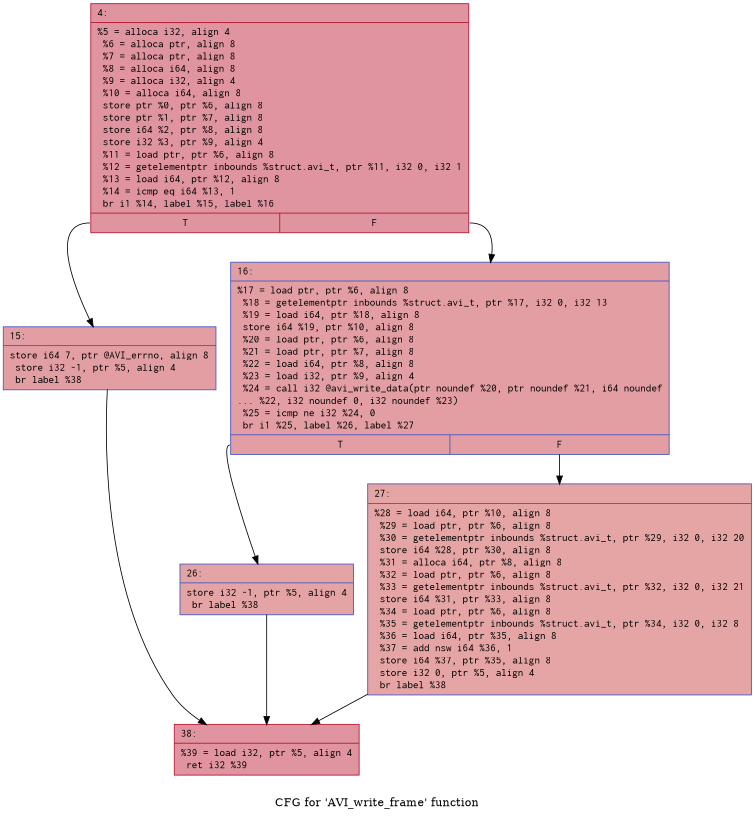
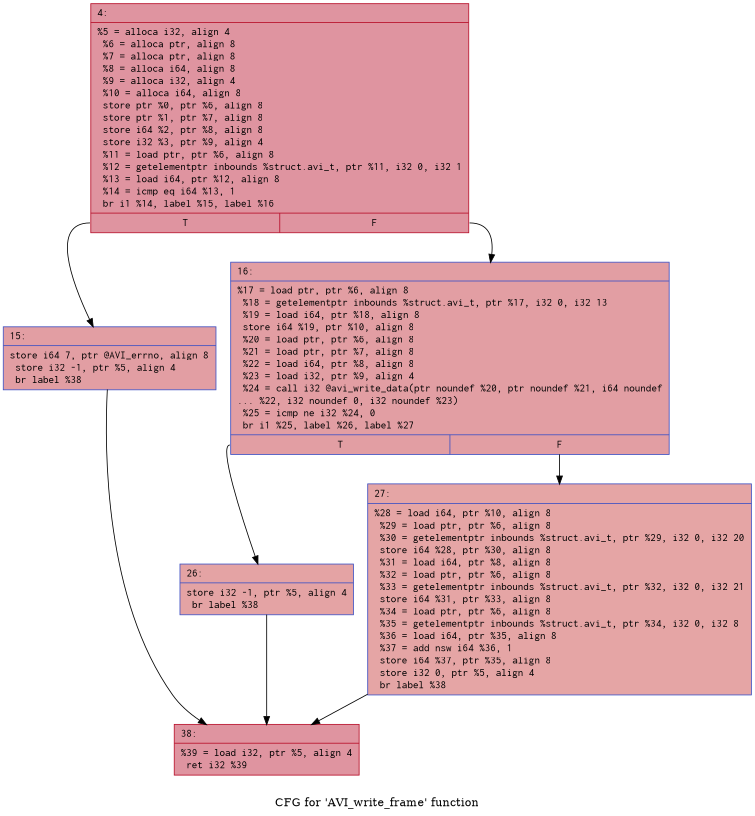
node "27:": text "%31 = alloca i64, ptr %8, align 8" -> "%31 = load i64, ptr %8, align 8"
